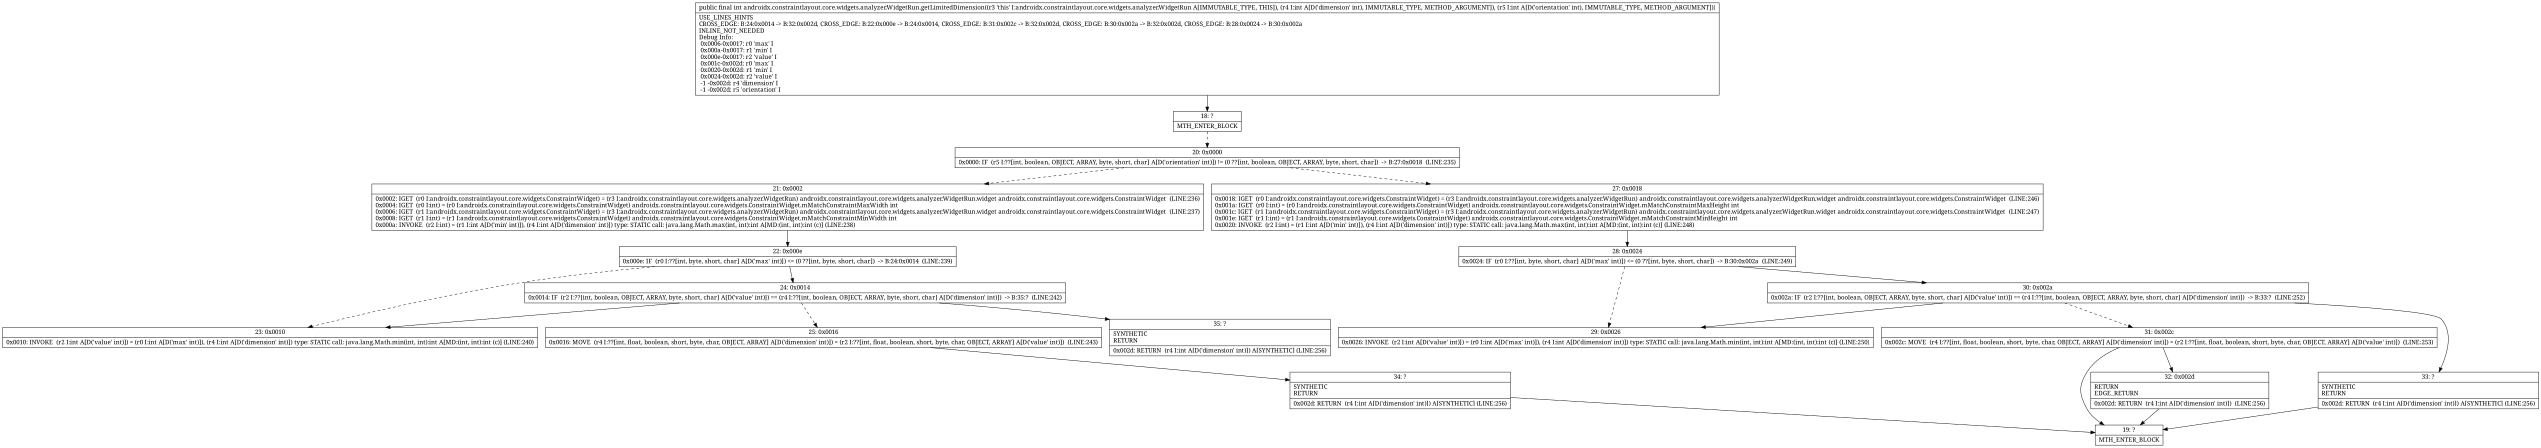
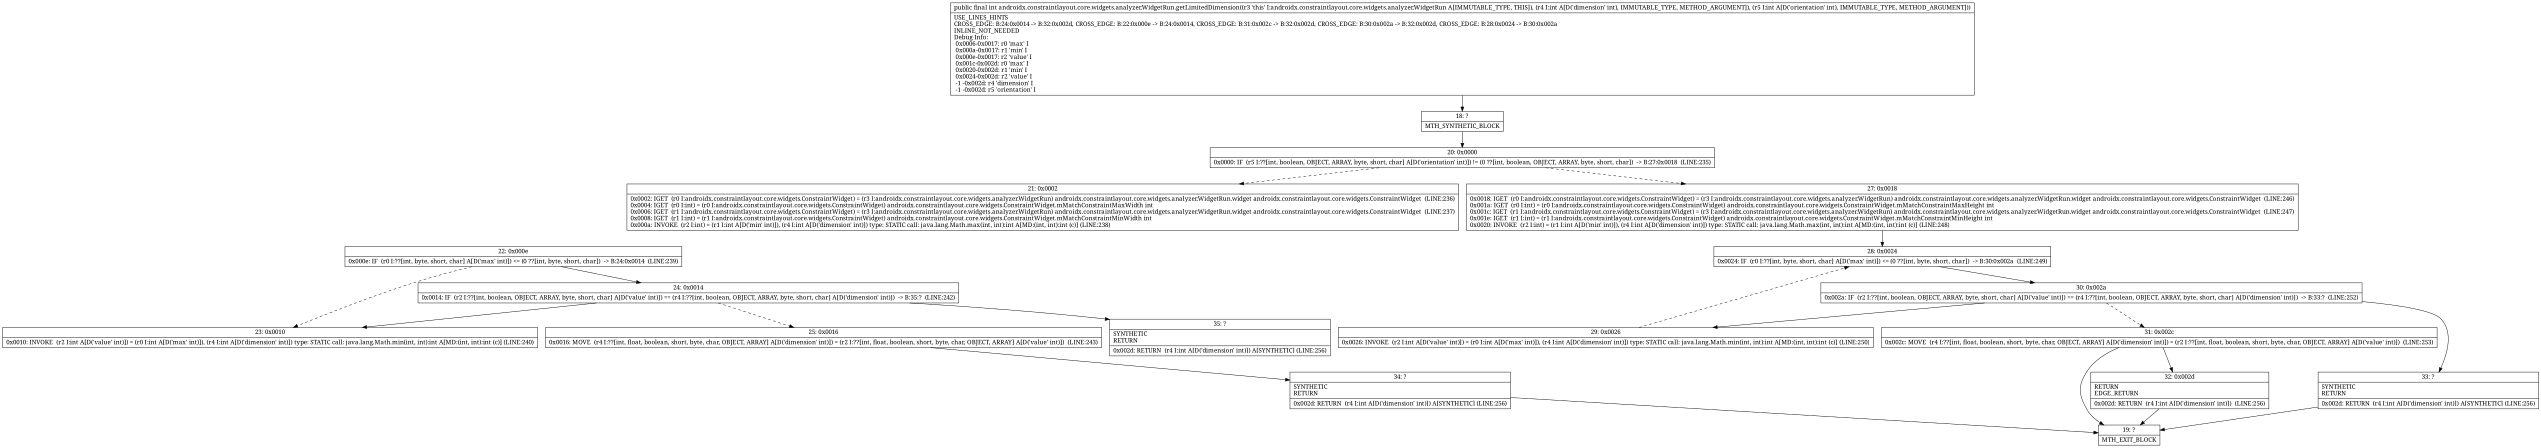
node "18: ?": text "MTH_ENTER_BLOCK" -> "MTH_SYNTHETIC_BLOCK"
edge "18: ?" -> "20: 0x0000": style dashed -> solid
edge "21: 0x0002" -> "22: 0x000e": removed
edge "28: 0x0024" -> "29: 0x0026": reversed
node "19: ?": text "MTH_ENTER_BLOCK" -> "MTH_EXIT_BLOCK"
